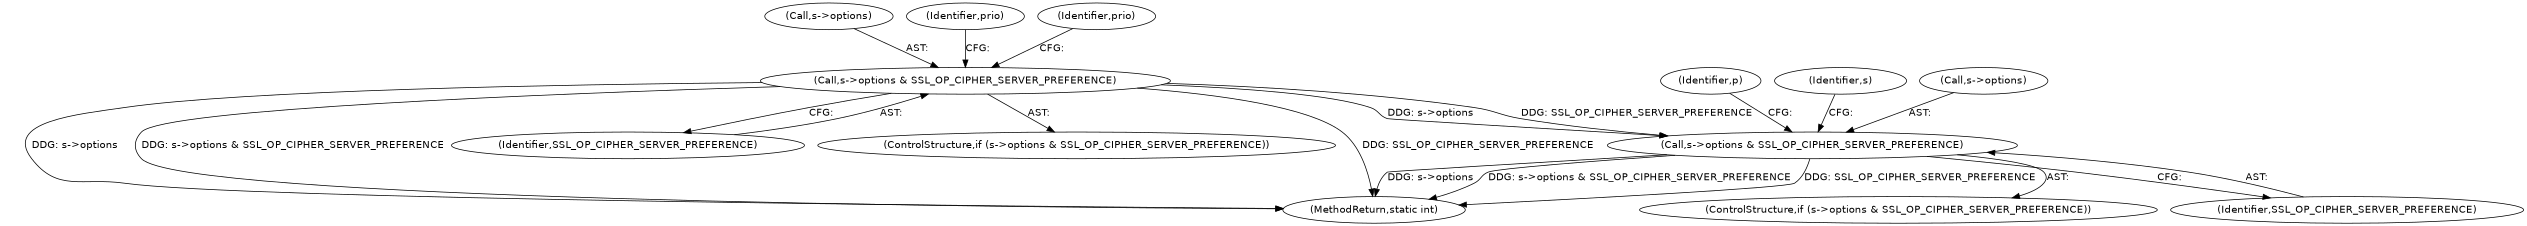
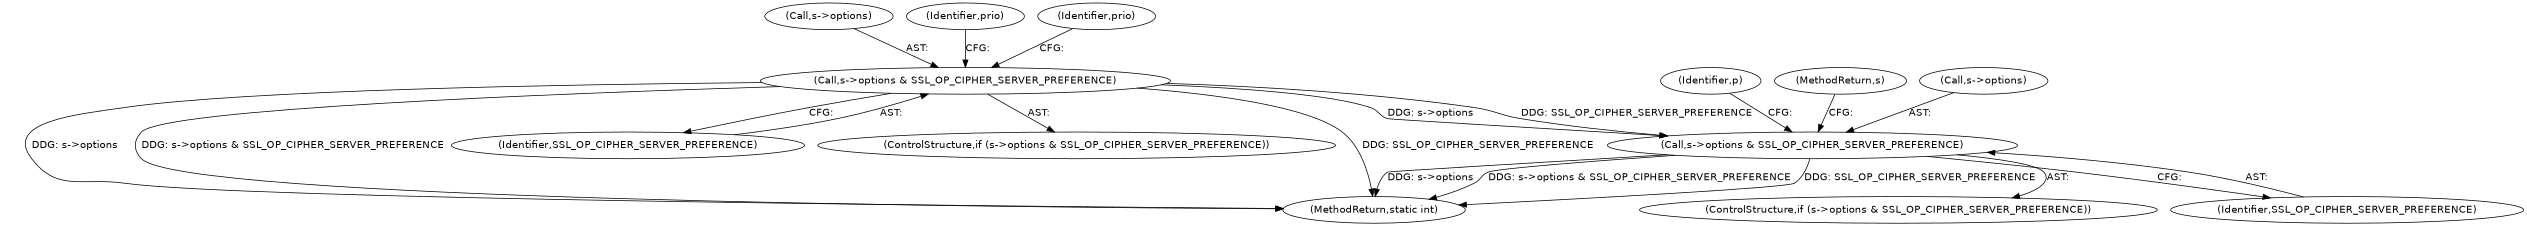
node "(Identifier,s)": label "(Identifier,s)" -> "(MethodReturn,s)"
